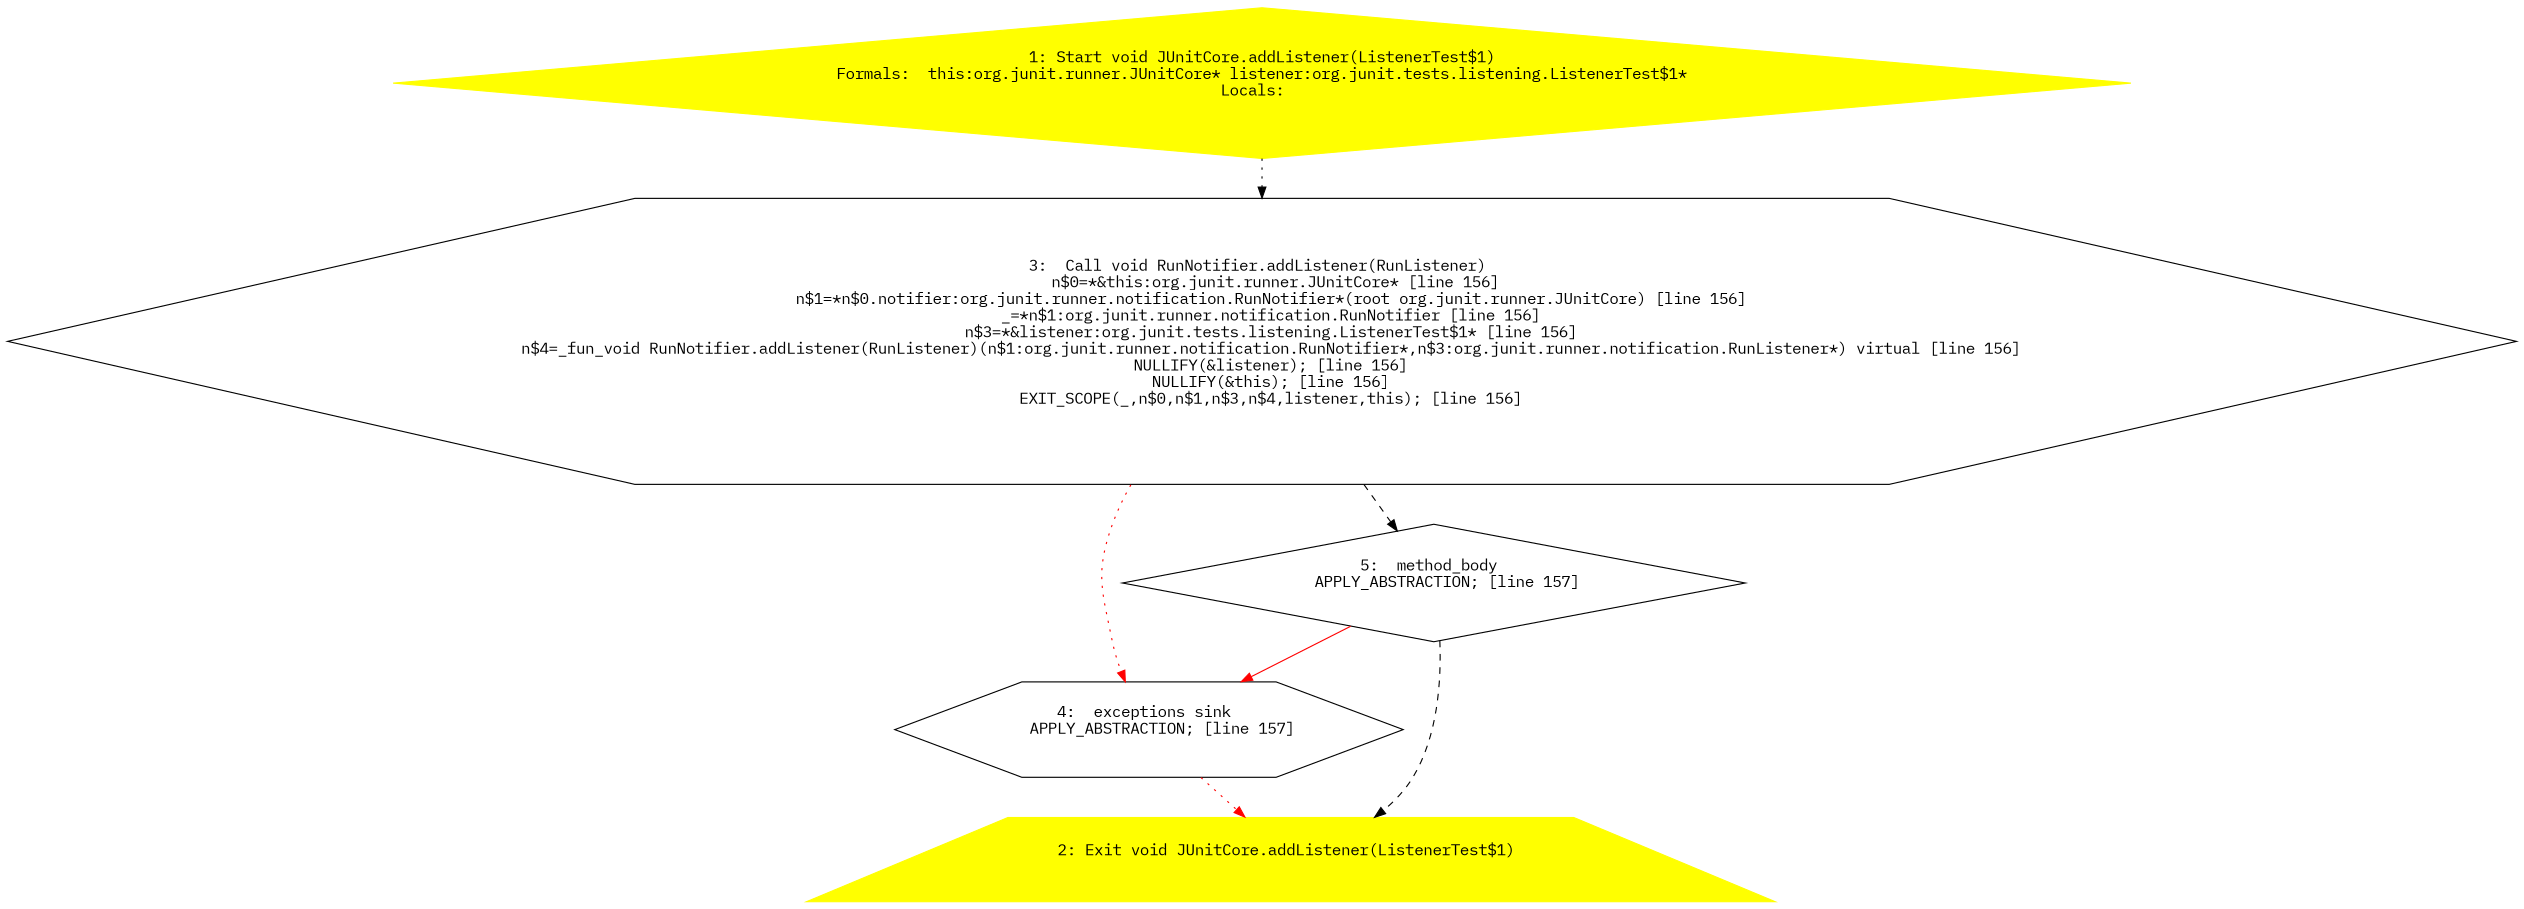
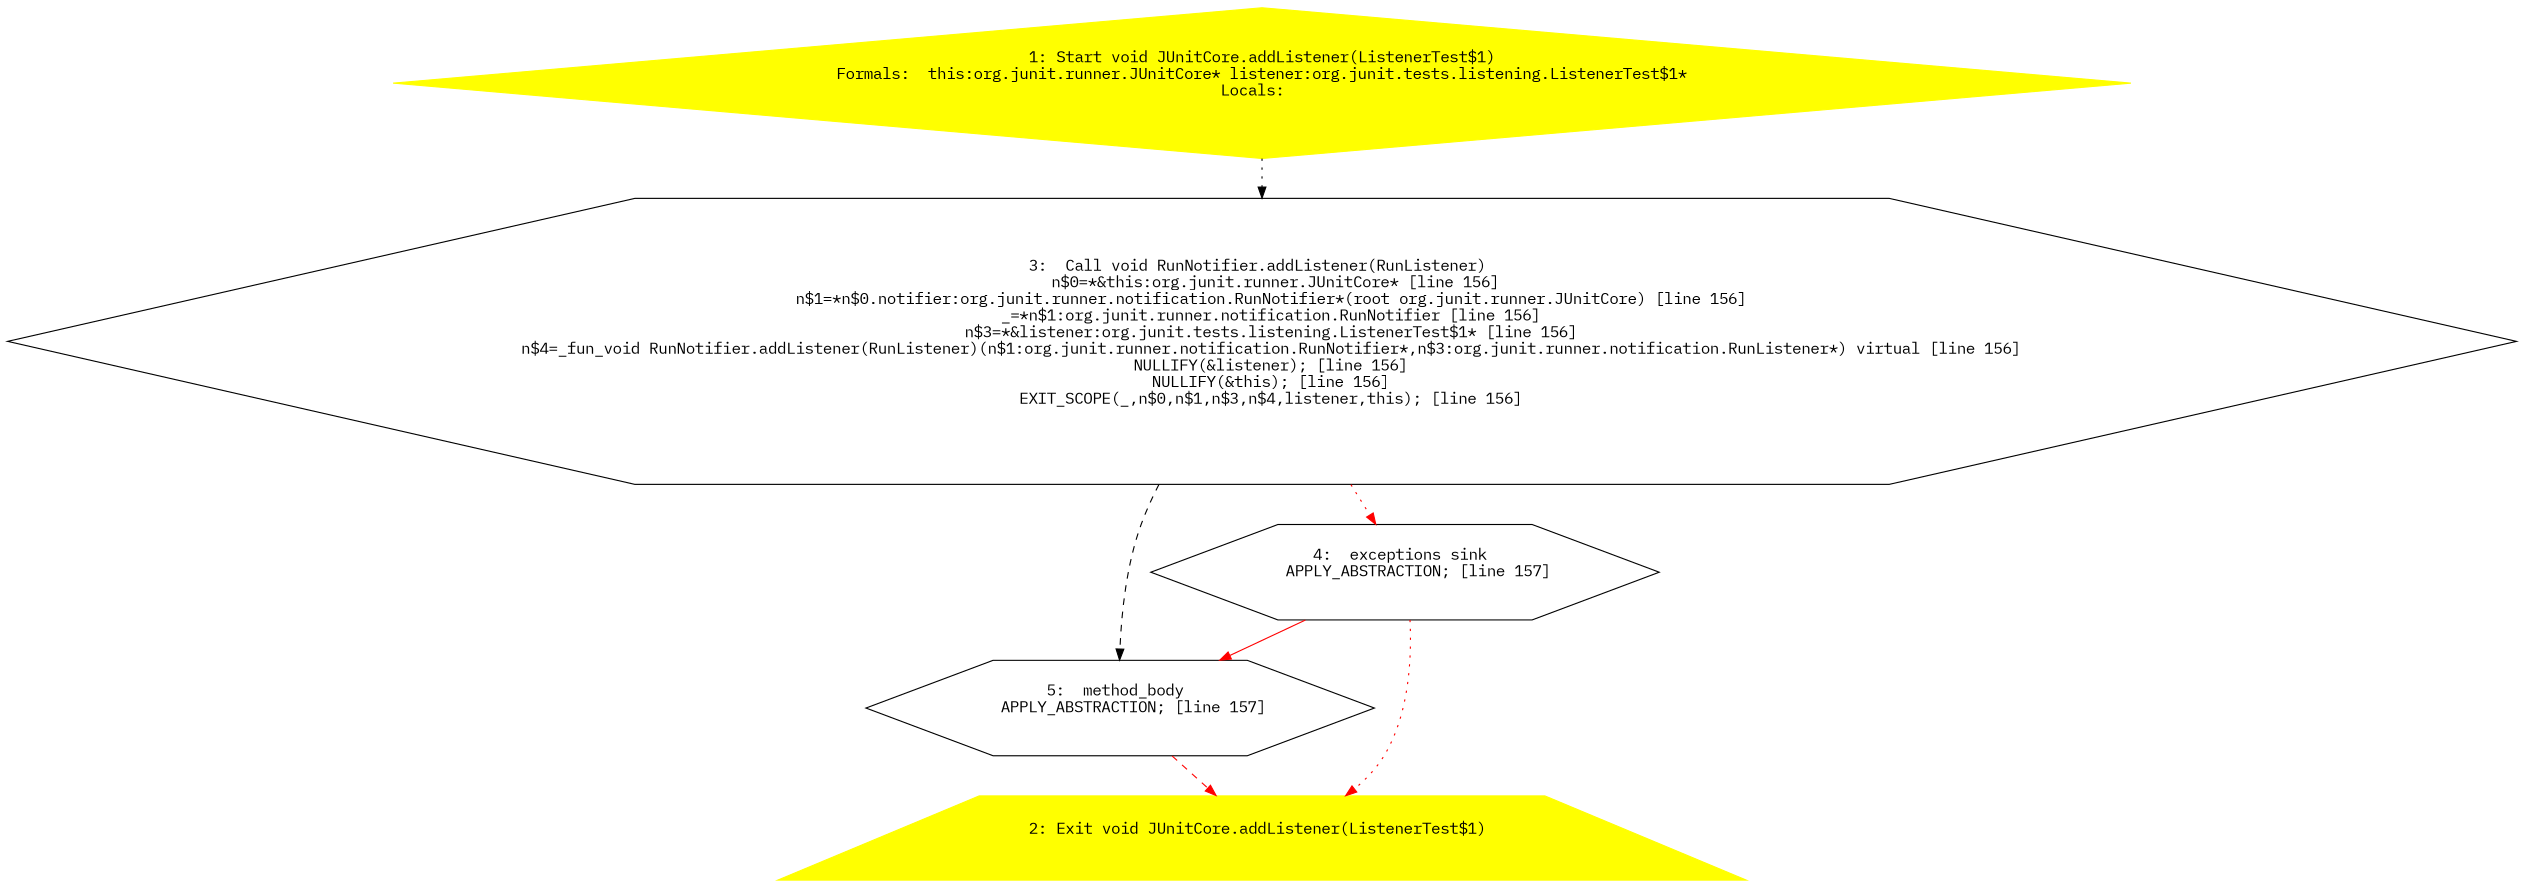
node "5:  method_body APPLY_ABSTRACTION; [line 157]": shape diamond -> hexagon
edge "5:  method_body APPLY_ABSTRACTION; [line 157]" -> "4:  exceptions sink APPLY_ABSTRACTION; [line 157]": reversed
edge "5:  method_body APPLY_ABSTRACTION; [line 157]" -> "2: Exit void JUnitCore.addListener(ListenerTest$1)": color black -> red
